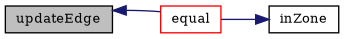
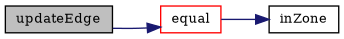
edge "equal" -> "updateEdge": reversed
